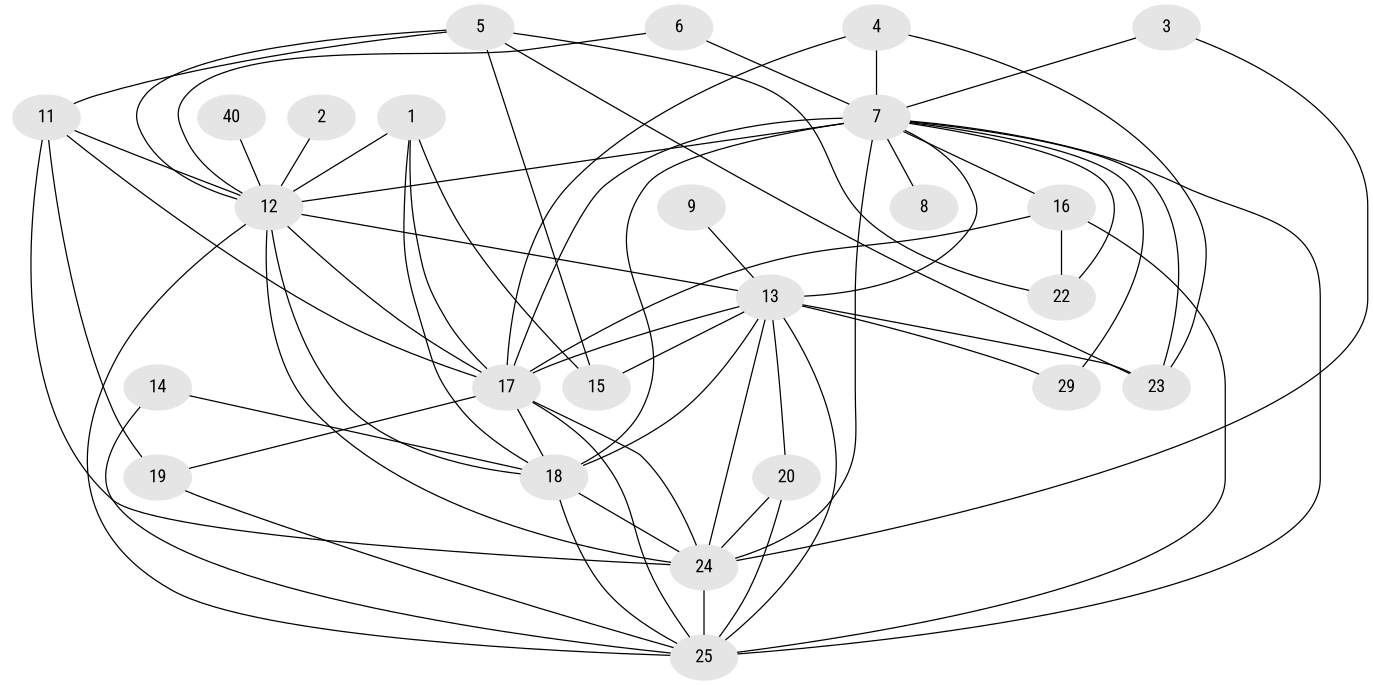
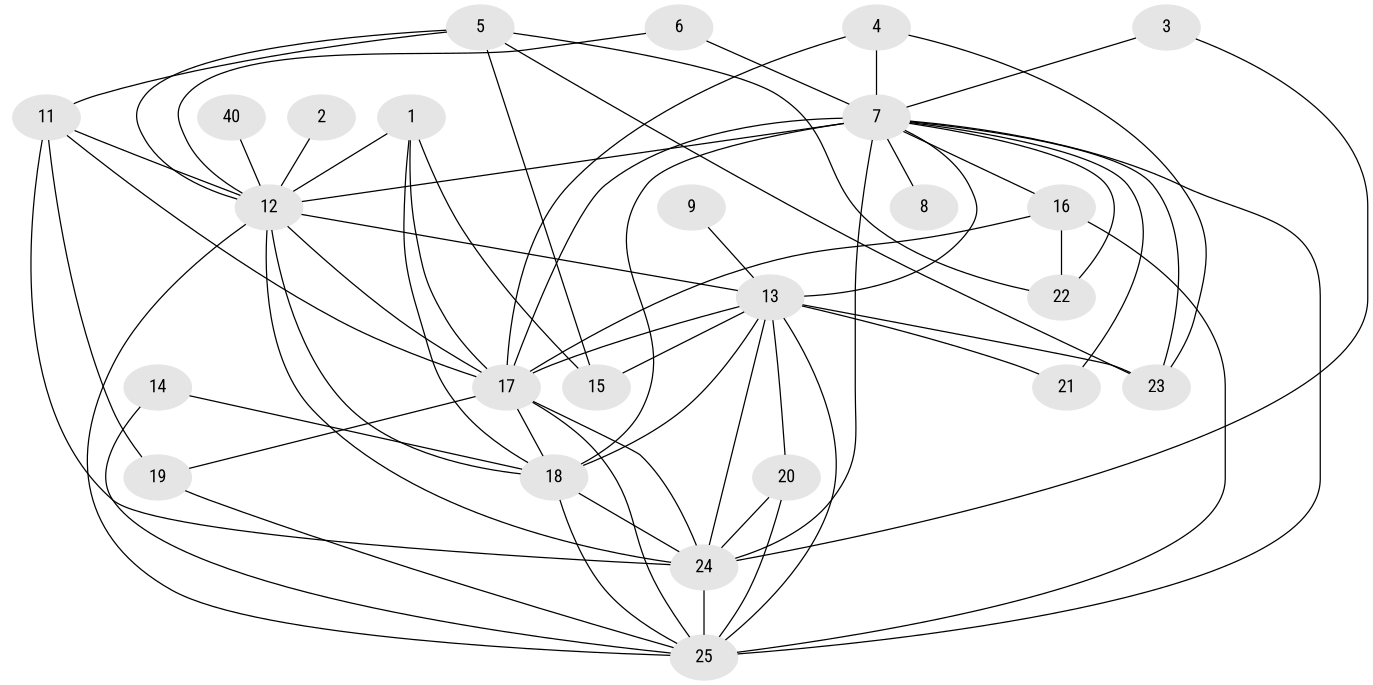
node "29": label "29" -> "21"
